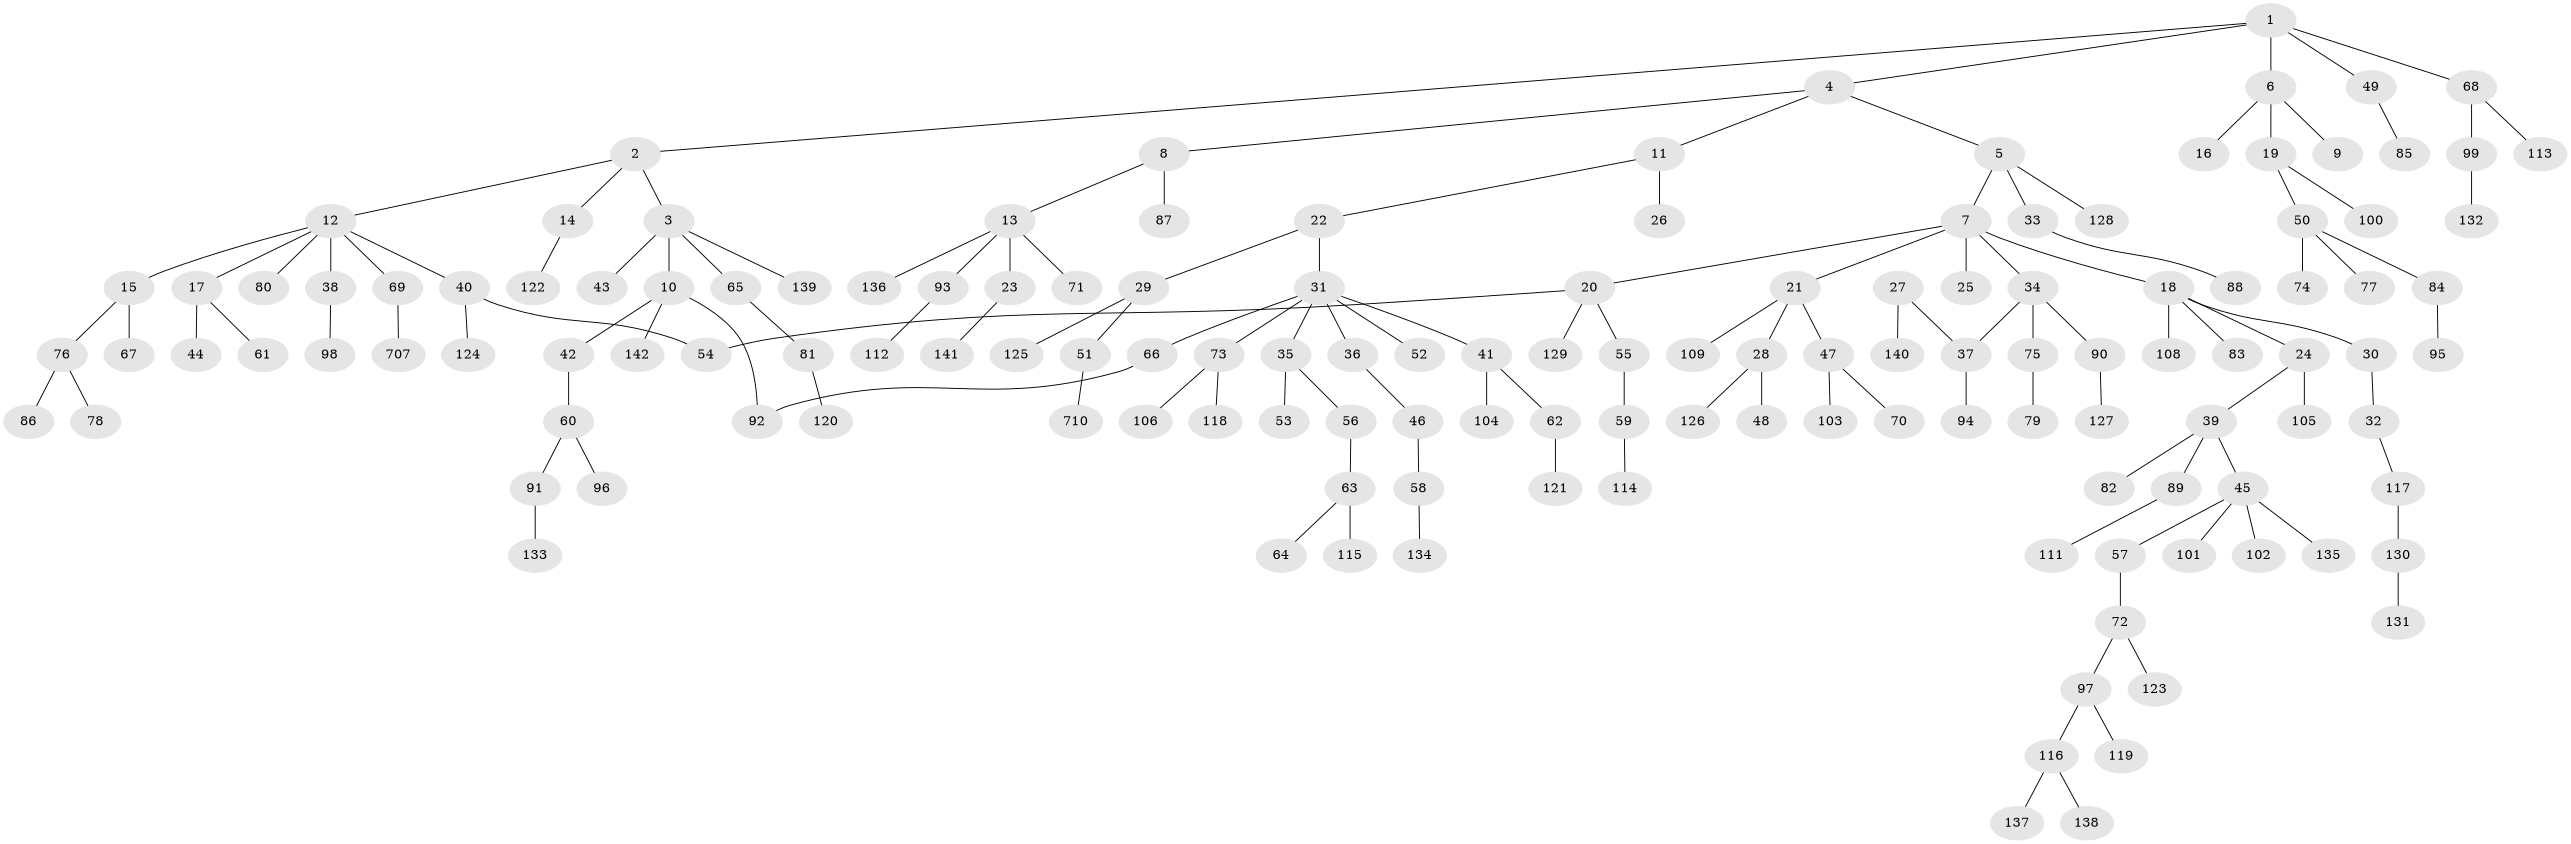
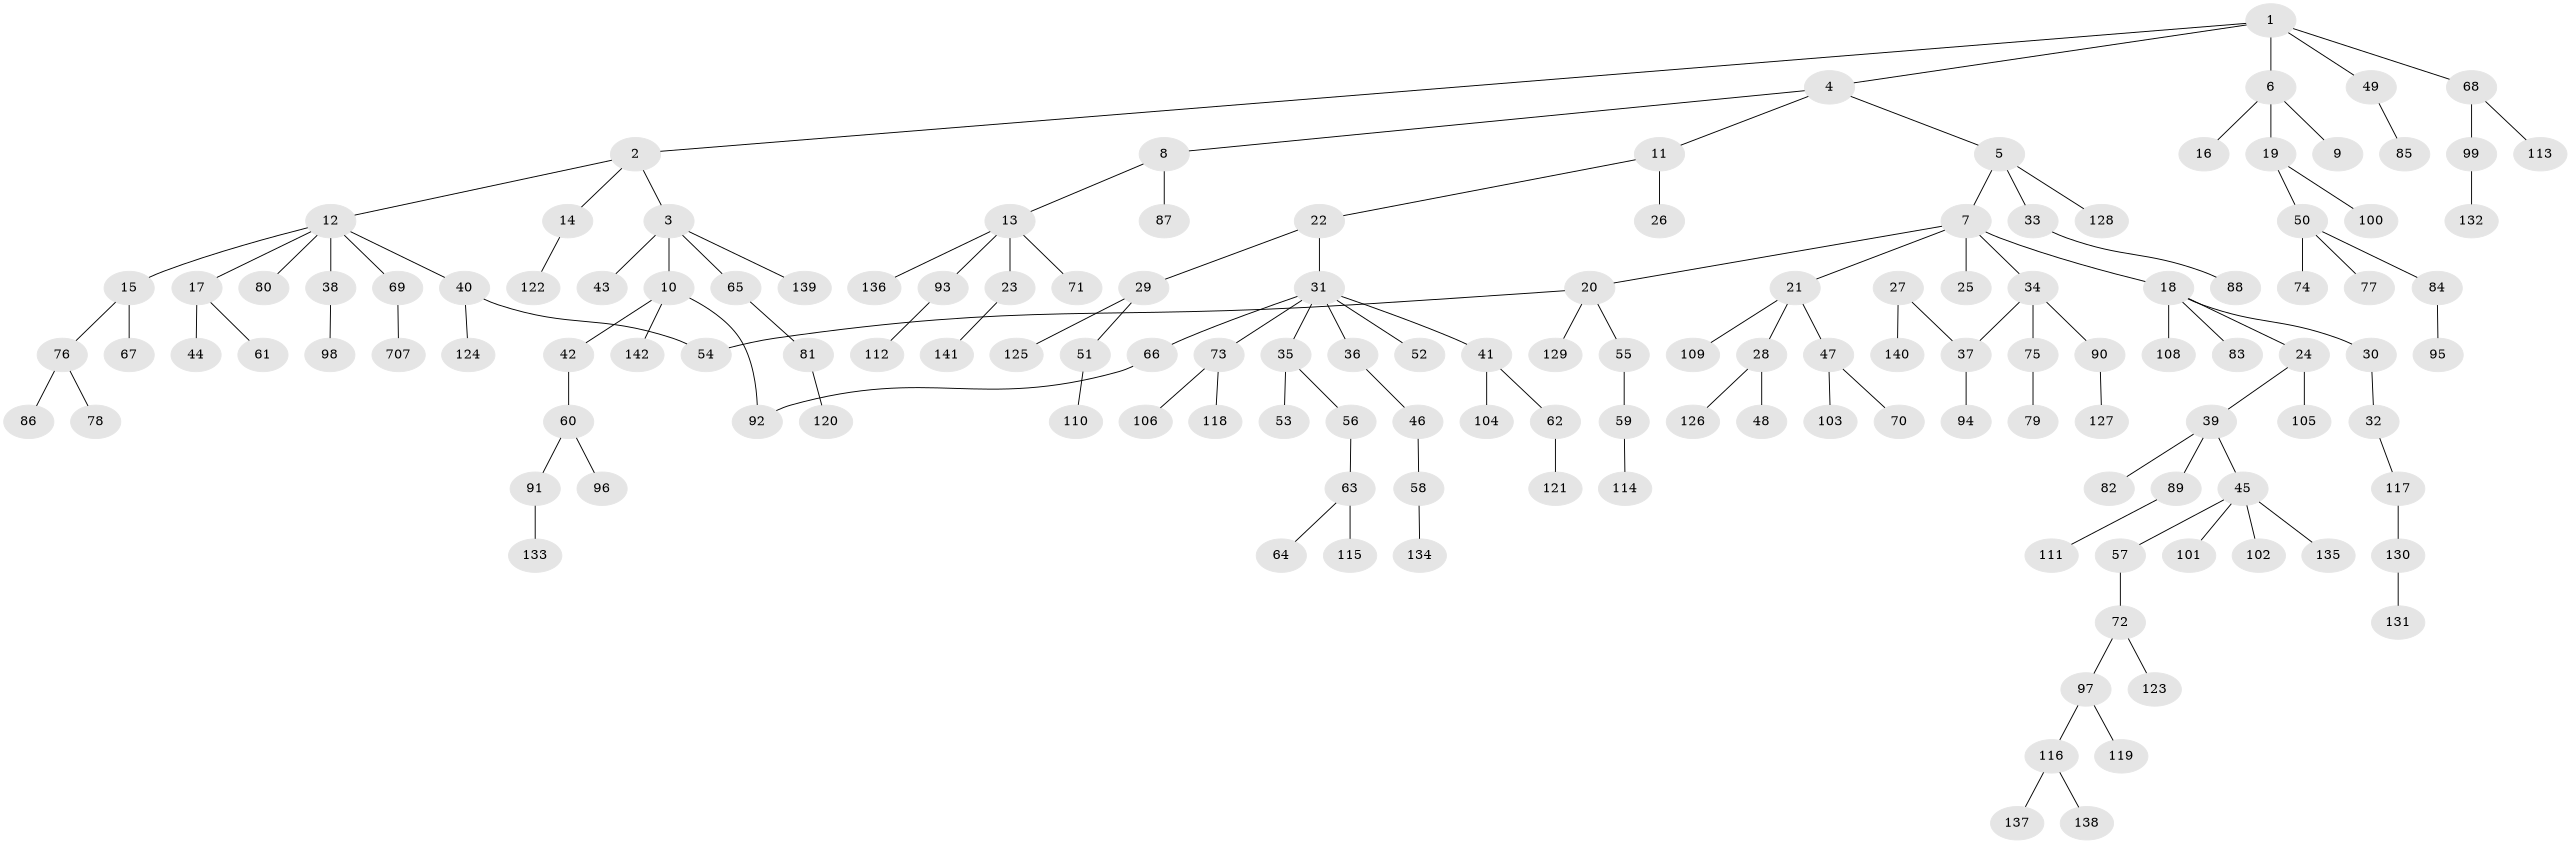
node "710": label "710" -> "110"
